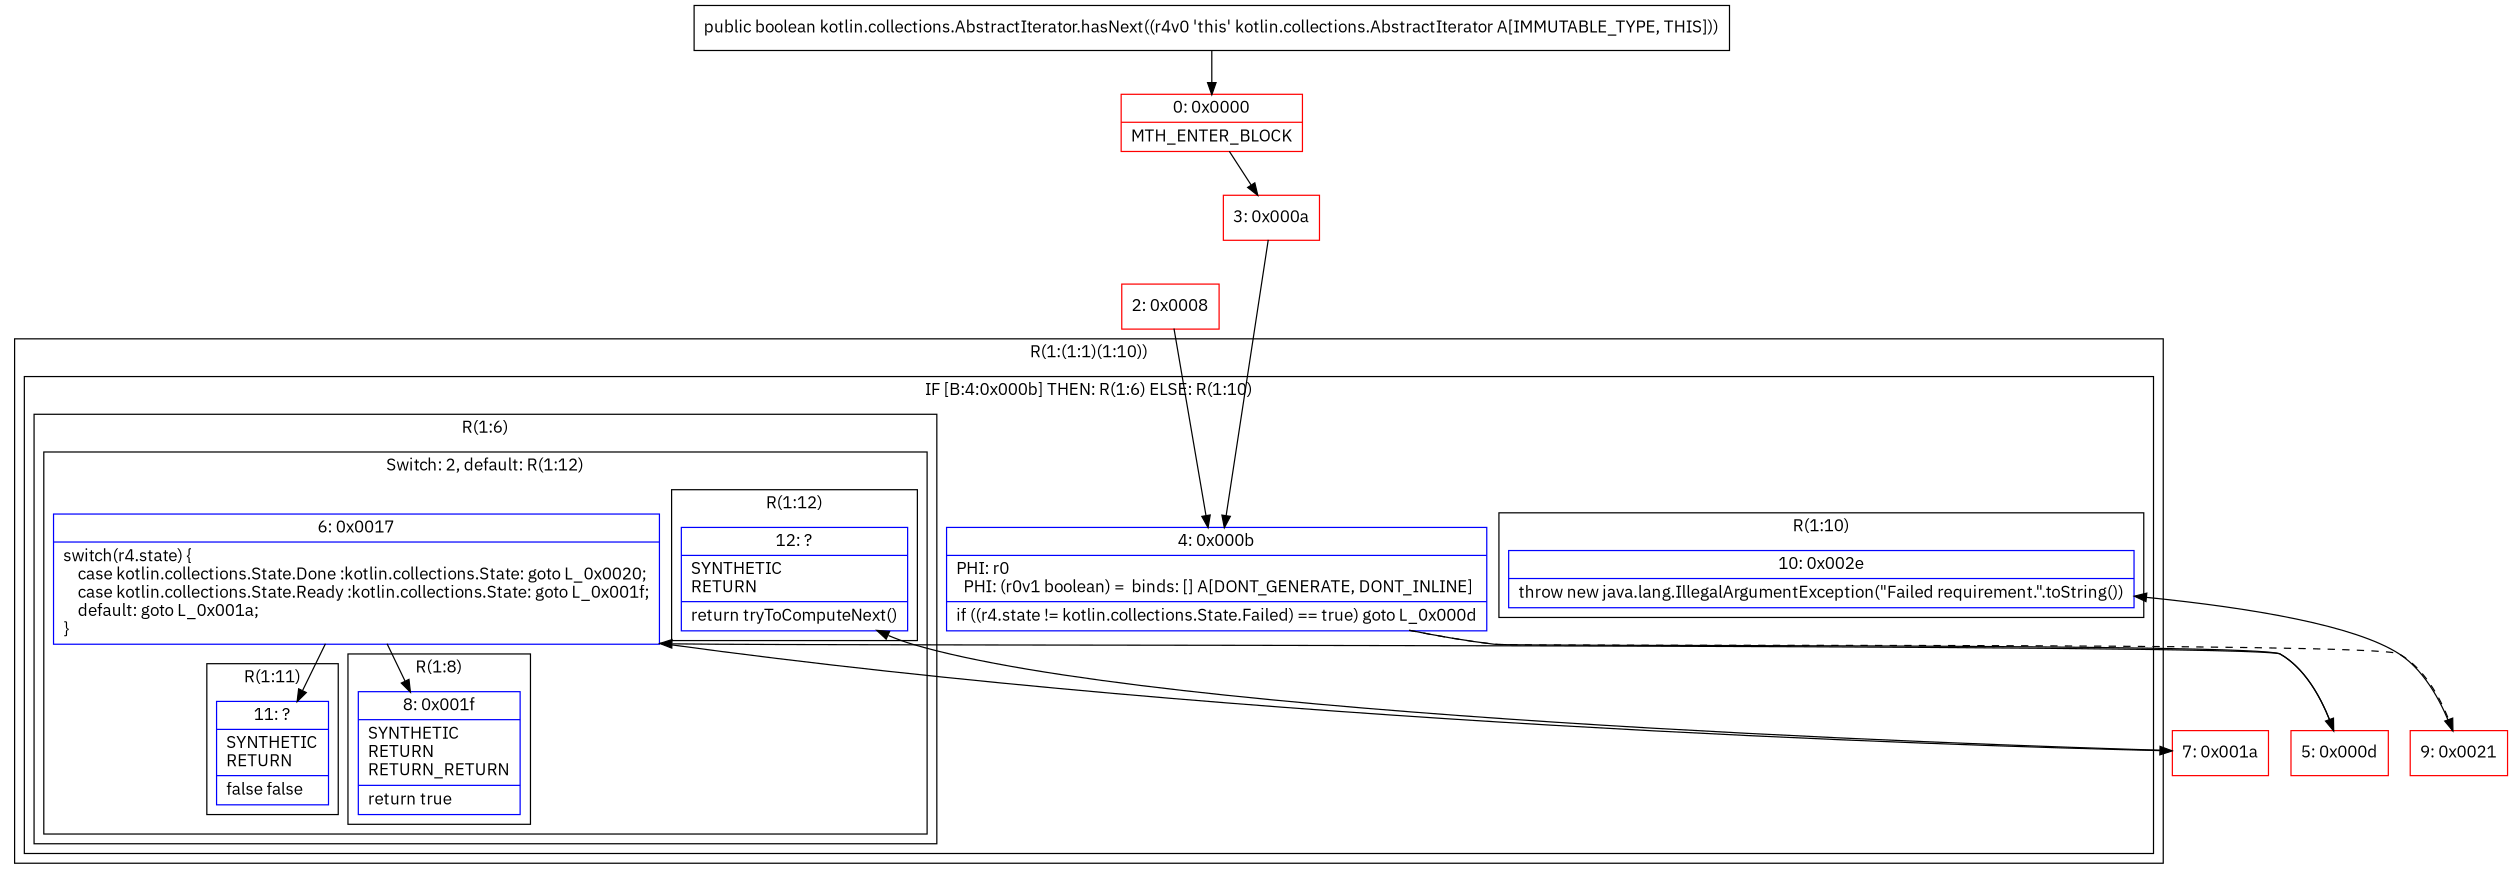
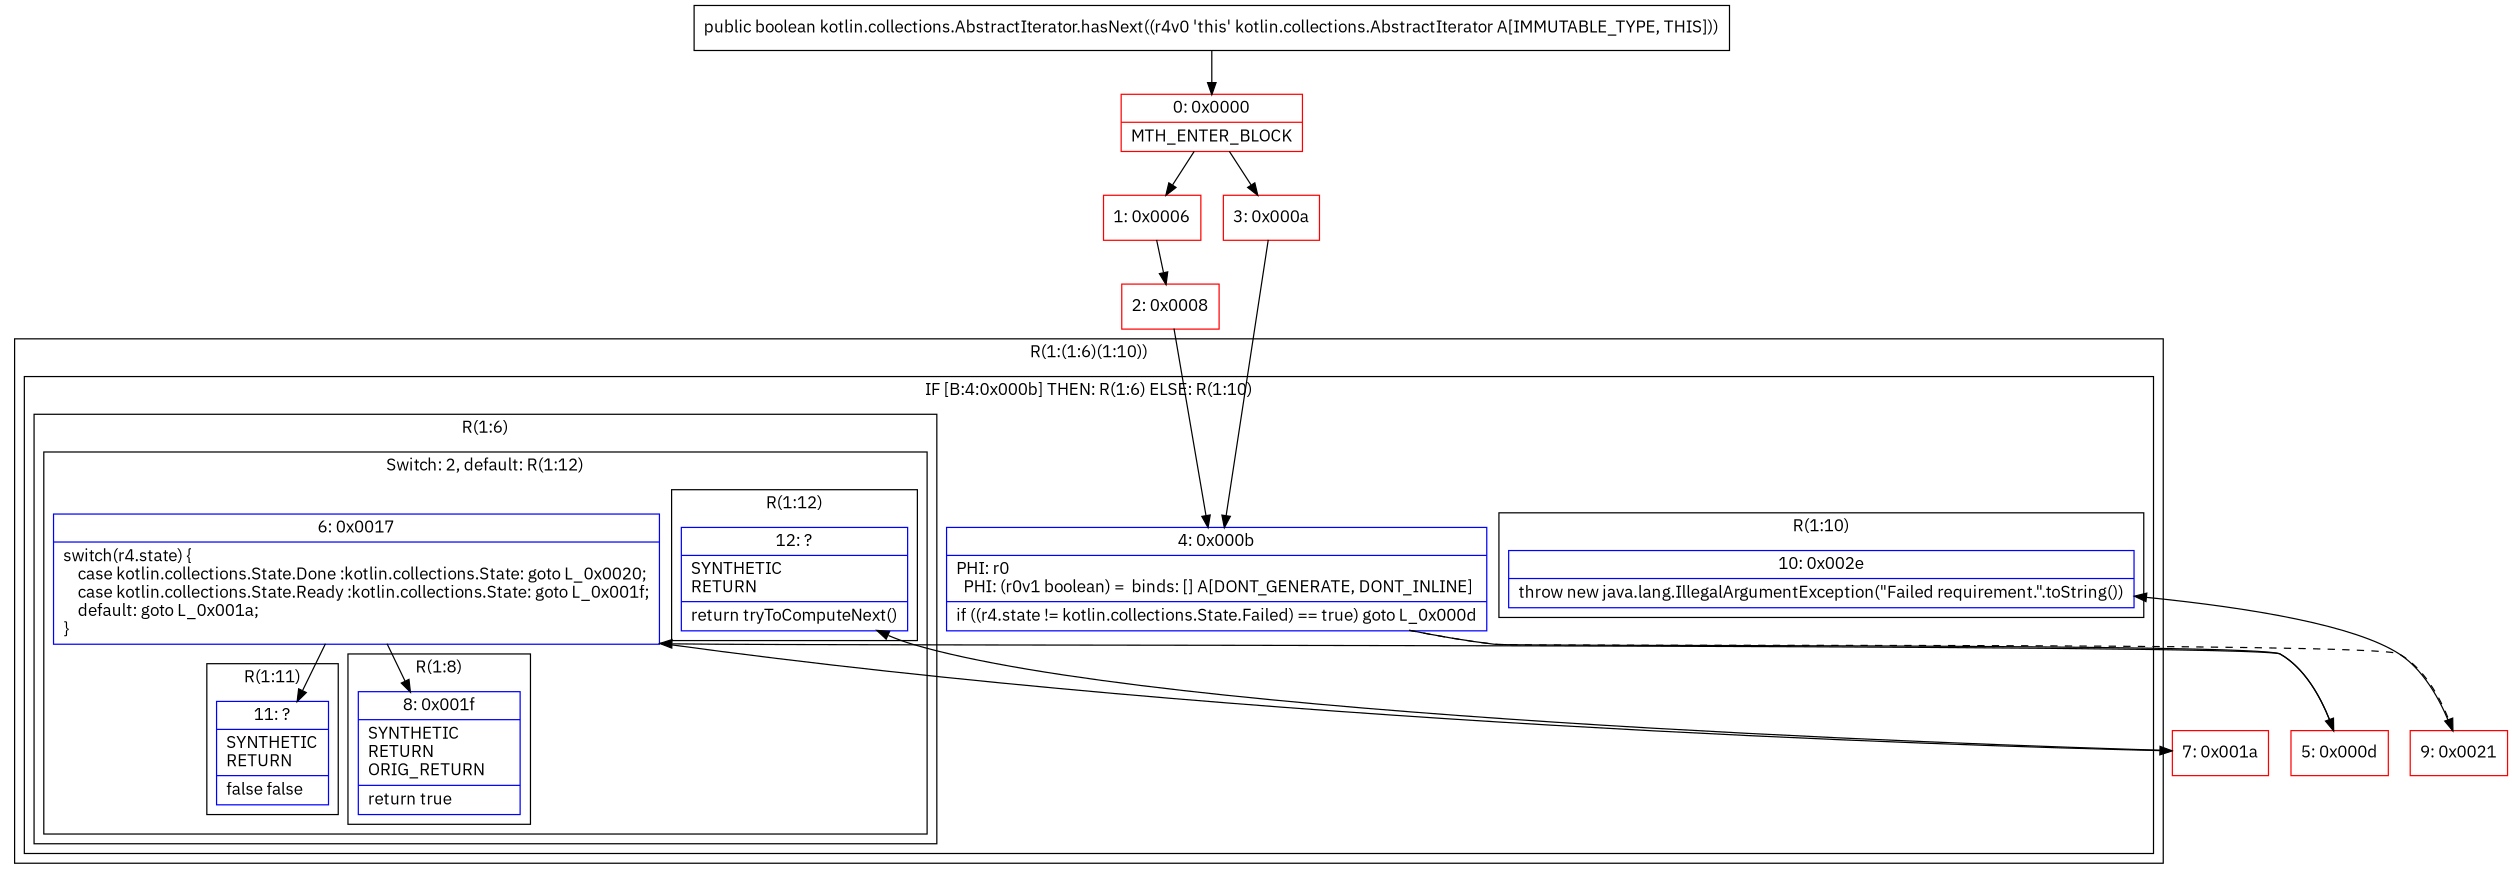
node "1: 0x0006": added
cluster "R(1:(1:1)(1:10))": label "R(1:(1:1)(1:10))" -> "R(1:(1:6)(1:10))"
node "8: 0x001f": text "RETURN_RETURN" -> "ORIG_RETURN"
